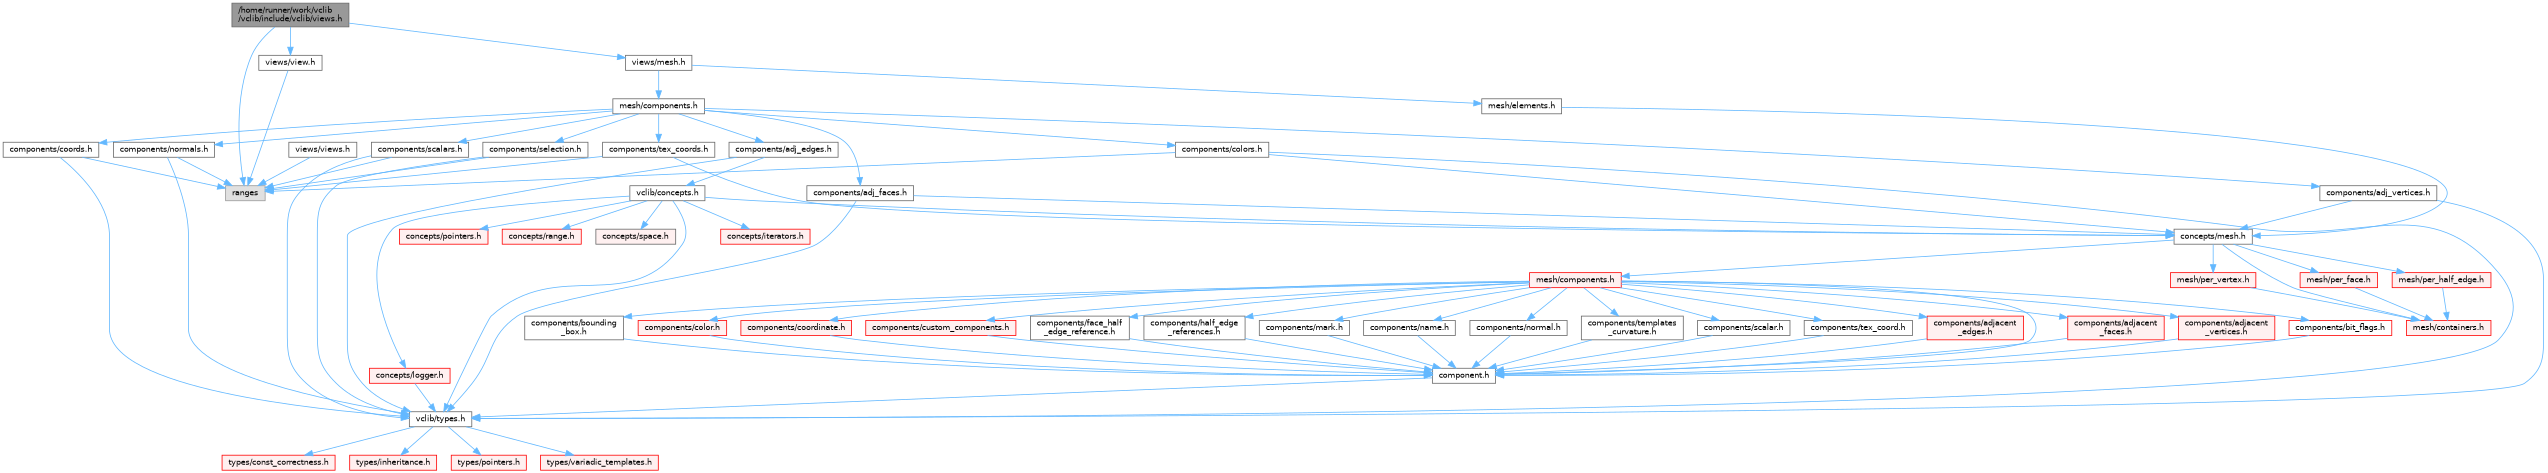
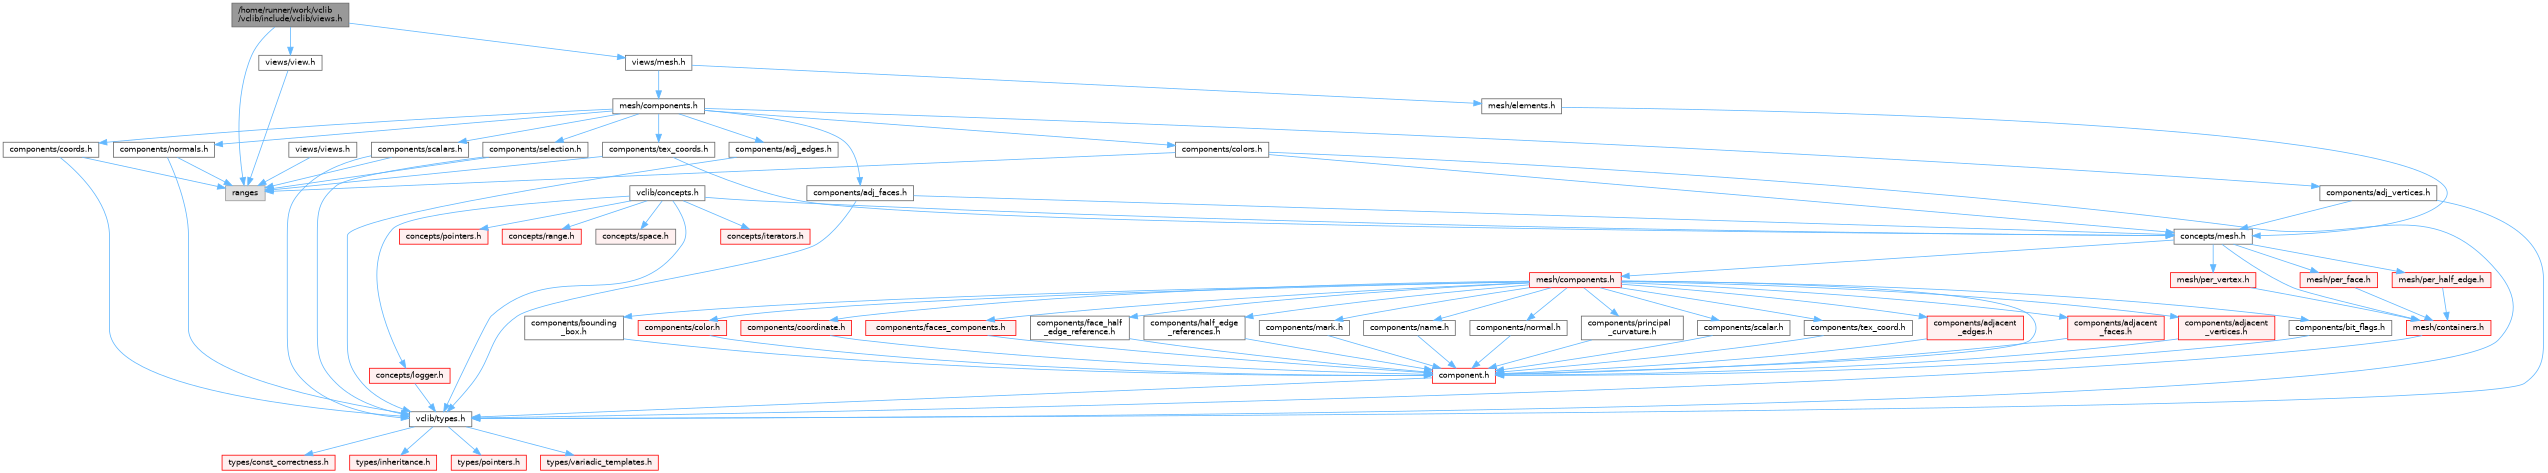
edge "components/adj_edges.h" -> "vclib/concepts.h": removed
node "components/custom_components.h": label "components/custom_components.h" -> "components/faces_components.h"
node "components/templates _curvature.h": label "components/templates _curvature.h" -> "components/principal _curvature.h"
node "components/bit_flags.h": color red -> grey40
node "component.h": color grey40 -> red
edge "mesh/containers.h" -> "vclib/types.h": added
